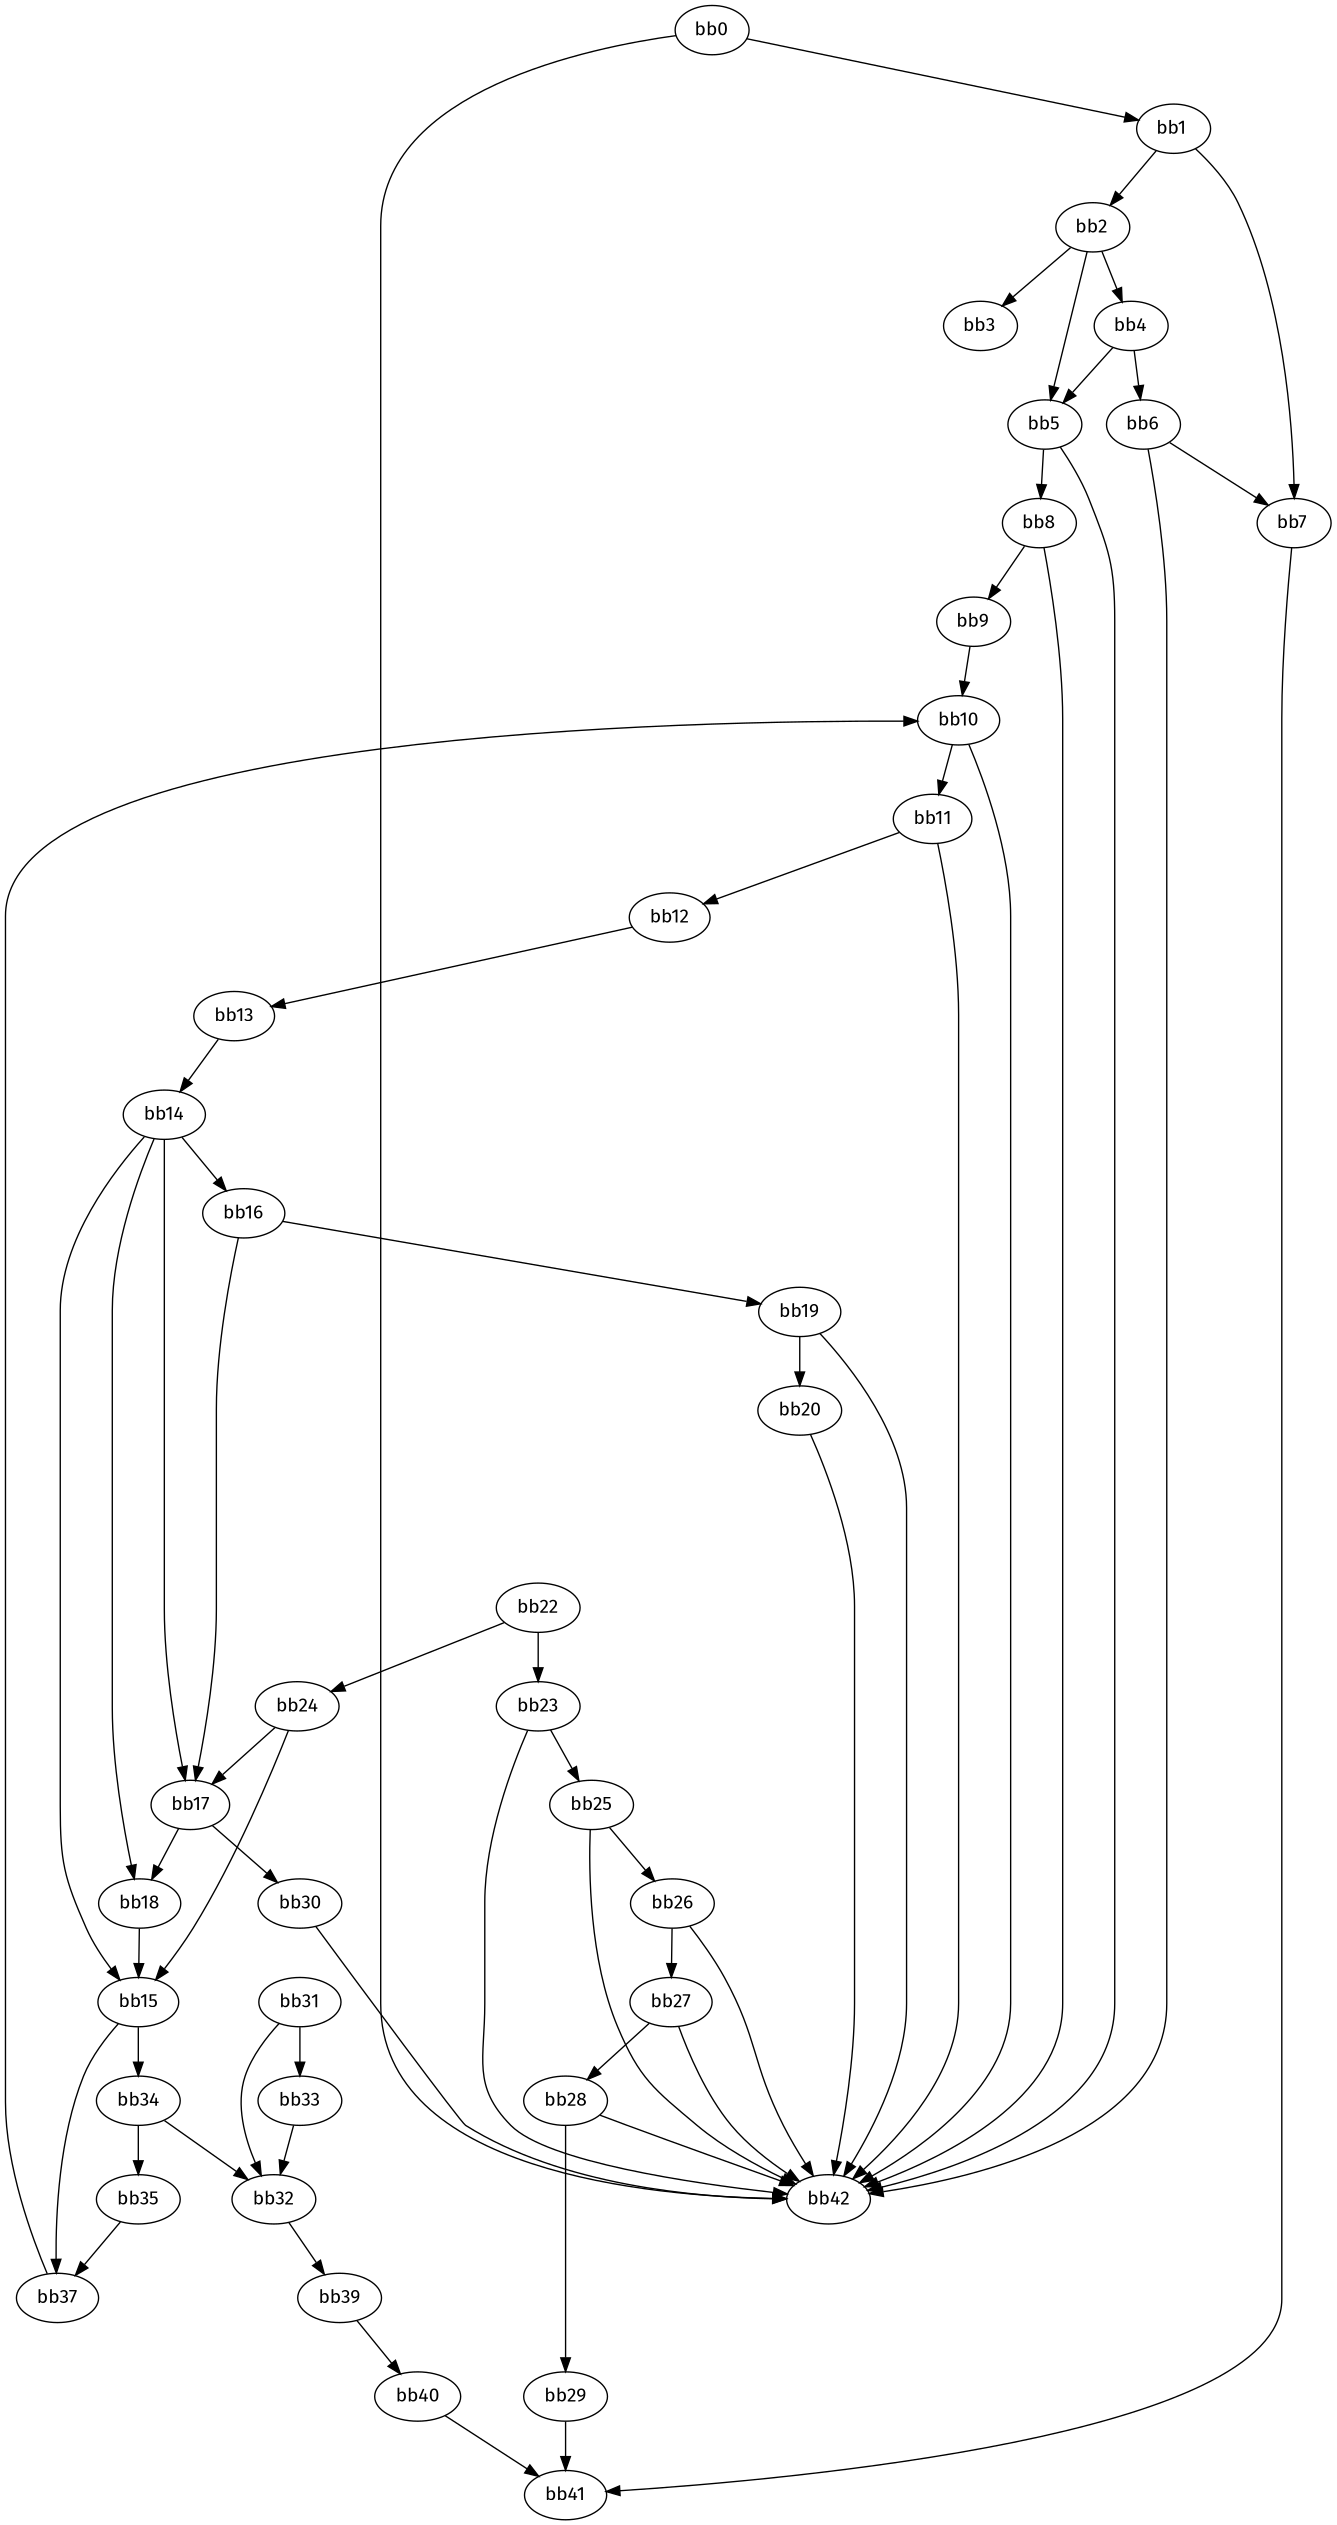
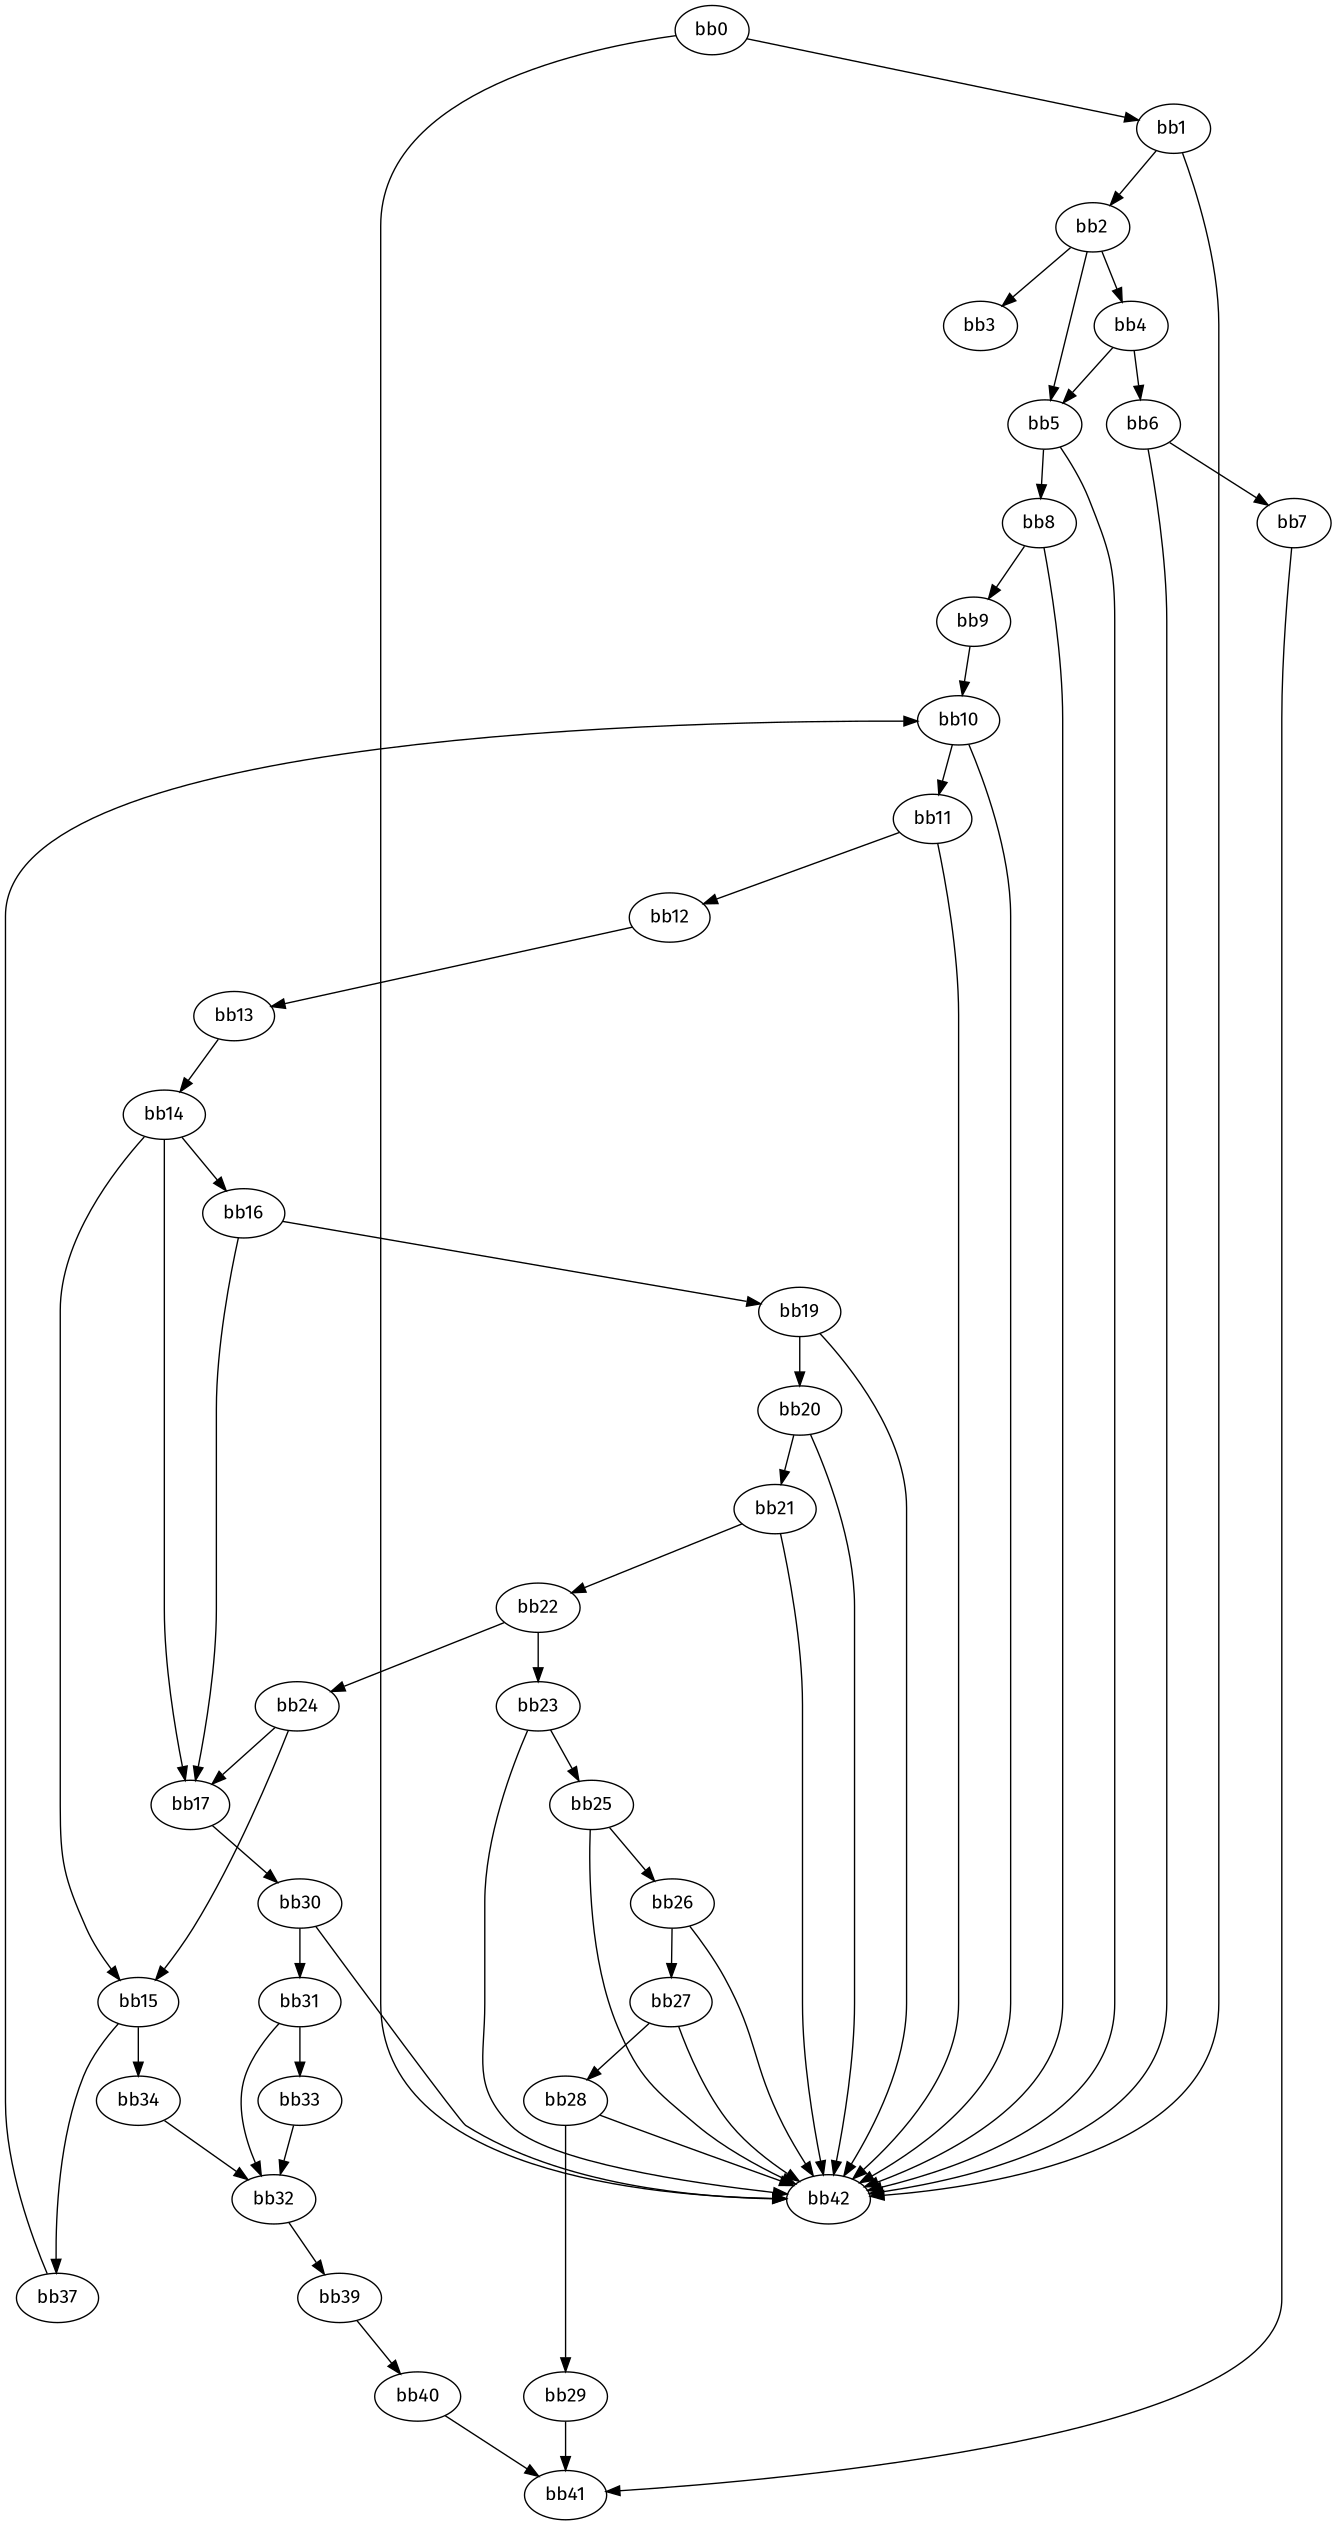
edge "bb1" -> "bb7": now "bb1" -> "bb42"
node "bb21": added
node "bb18": removed
edge "bb30" -> "bb31": added
node "bb35": removed
